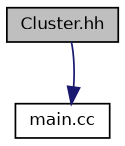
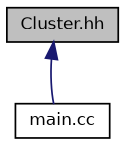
edge "Cluster.hh" -> "main.cc": reversed
